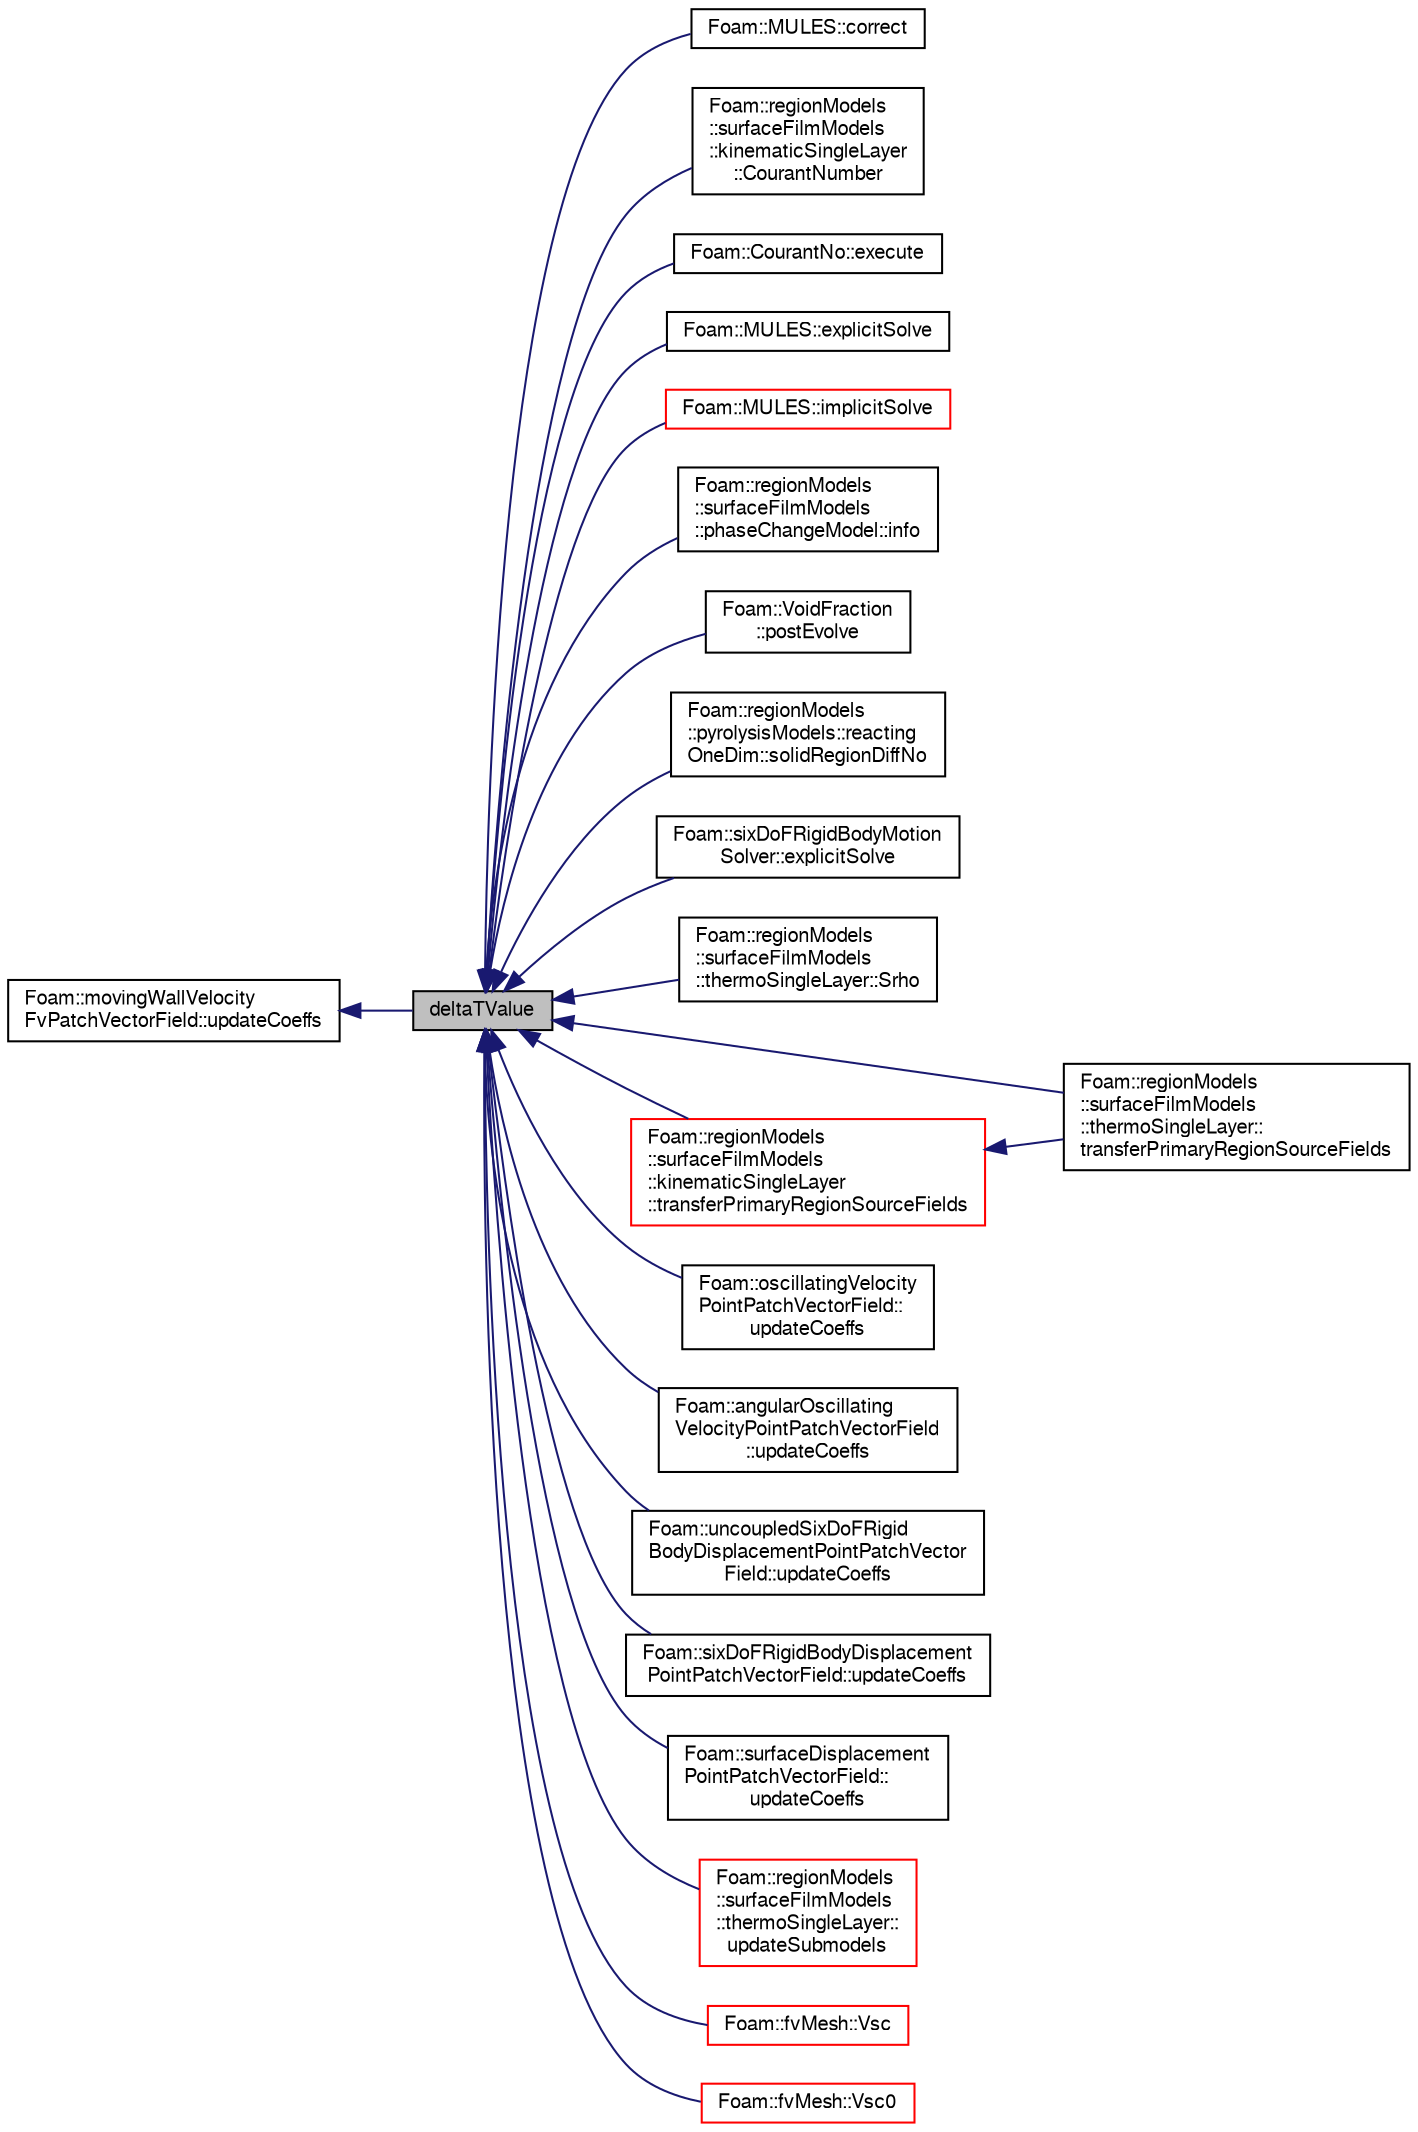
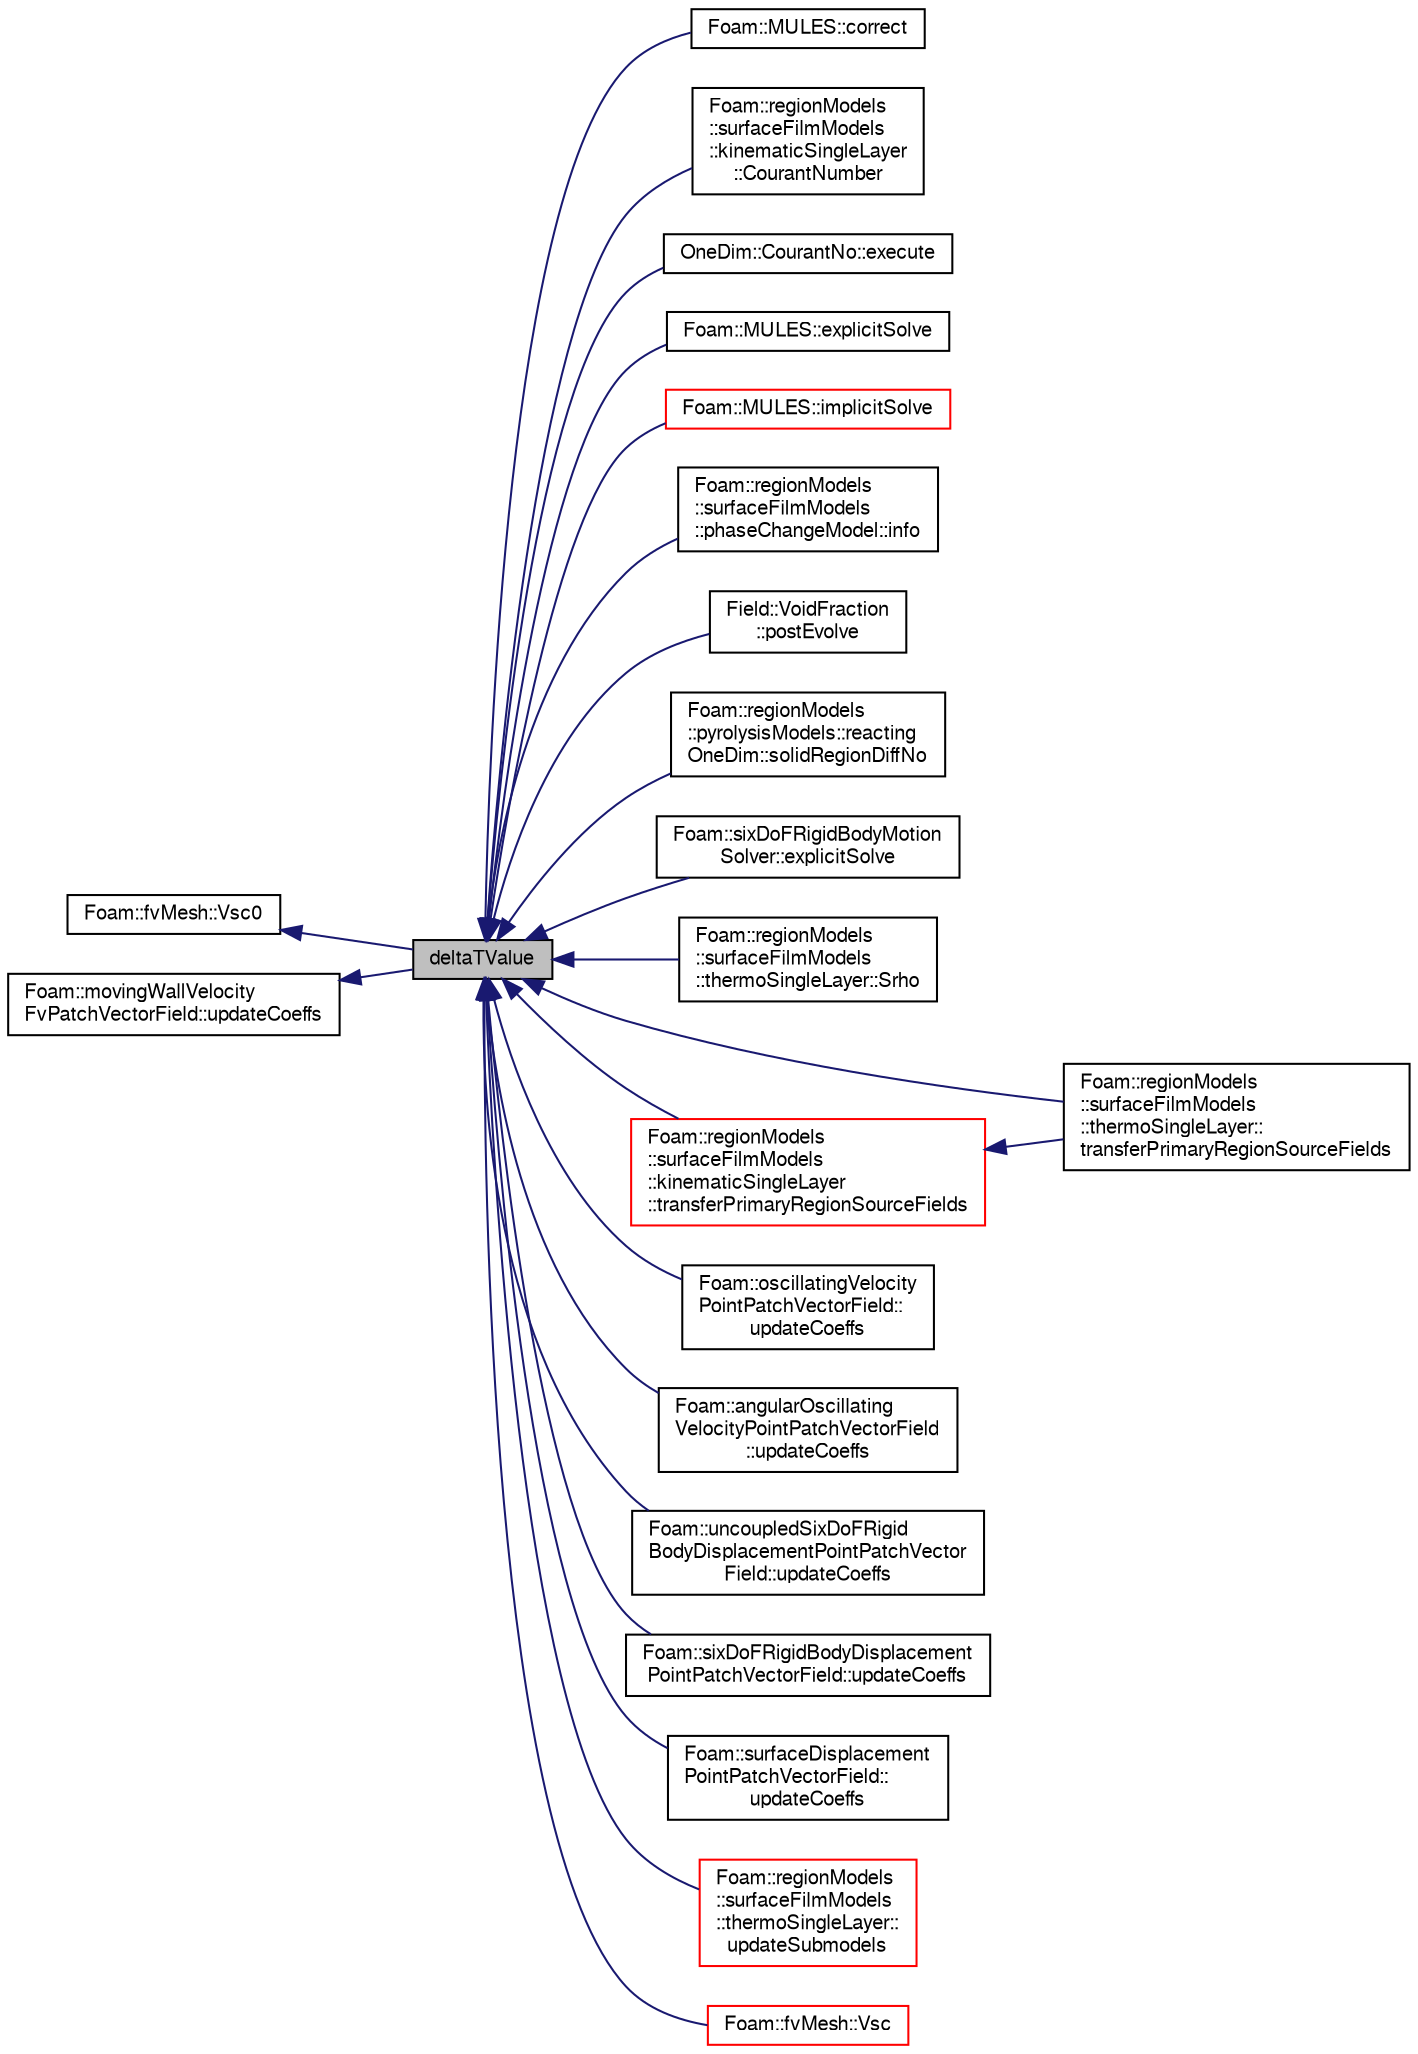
node "Foam::CourantNo::execute": label "Foam::CourantNo::execute" -> "OneDim::CourantNo::execute"
node "Foam::VoidFraction ::postEvolve": label "Foam::VoidFraction ::postEvolve" -> "Field::VoidFraction ::postEvolve"
edge "Foam::fvMesh::Vsc0" -> "deltaTValue": reversed
node "Foam::fvMesh::Vsc0": color red -> black
